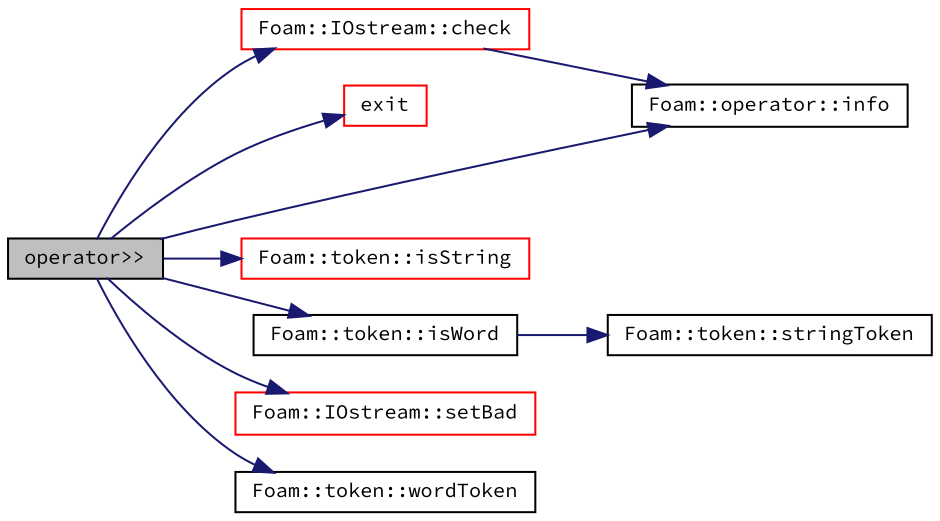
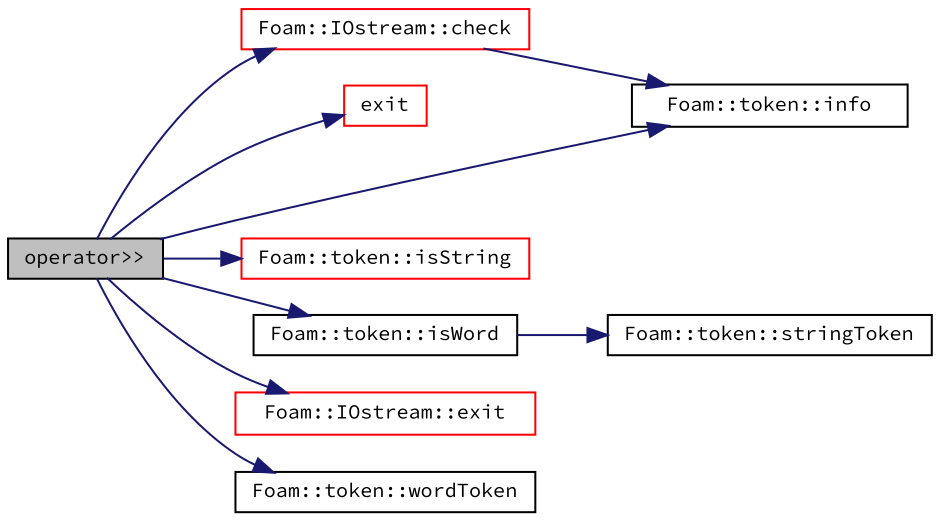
node "Foam::operator::info": label "Foam::operator::info" -> "Foam::token::info"
node "Foam::IOstream::setBad": label "Foam::IOstream::setBad" -> "Foam::IOstream::exit"
